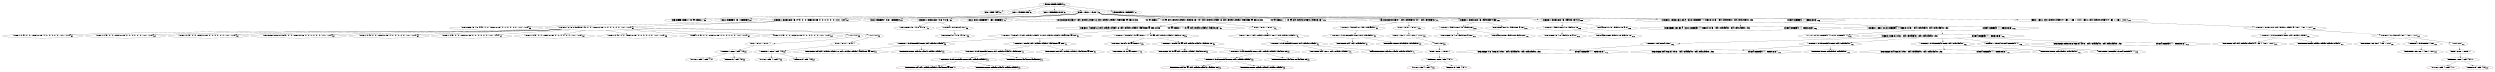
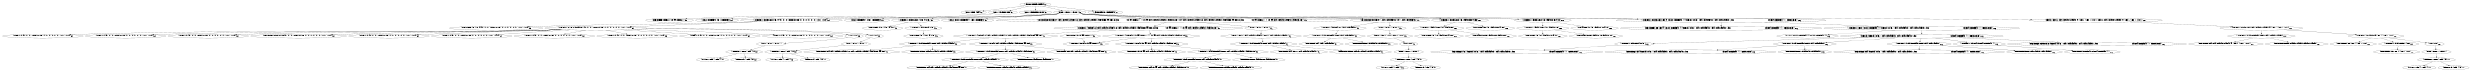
edge "(<operator>.equals,dt == TIFF_ANY)" -> "(IDENTIFIER,dt,dt == TIFF_ANY)": reversed
